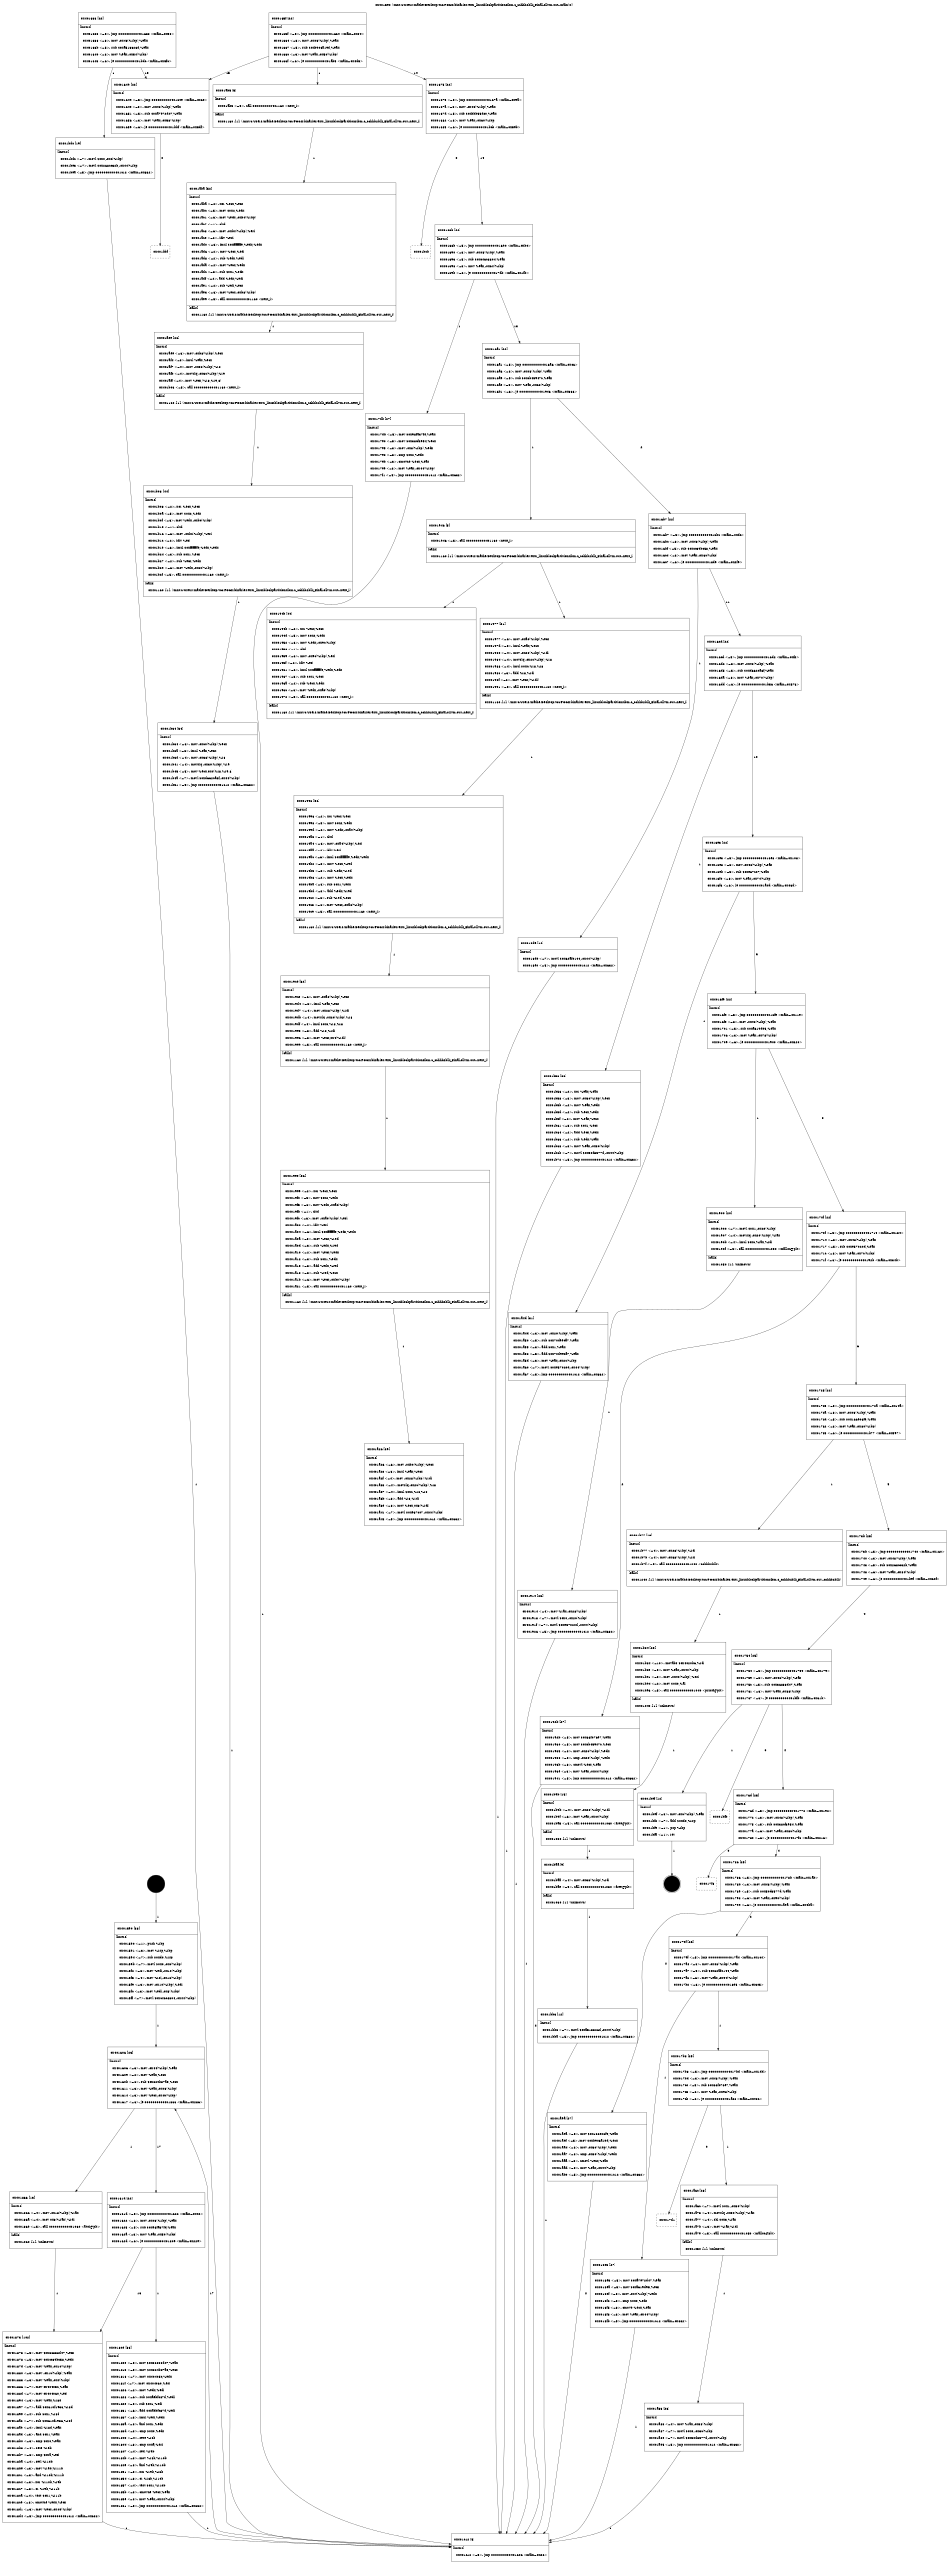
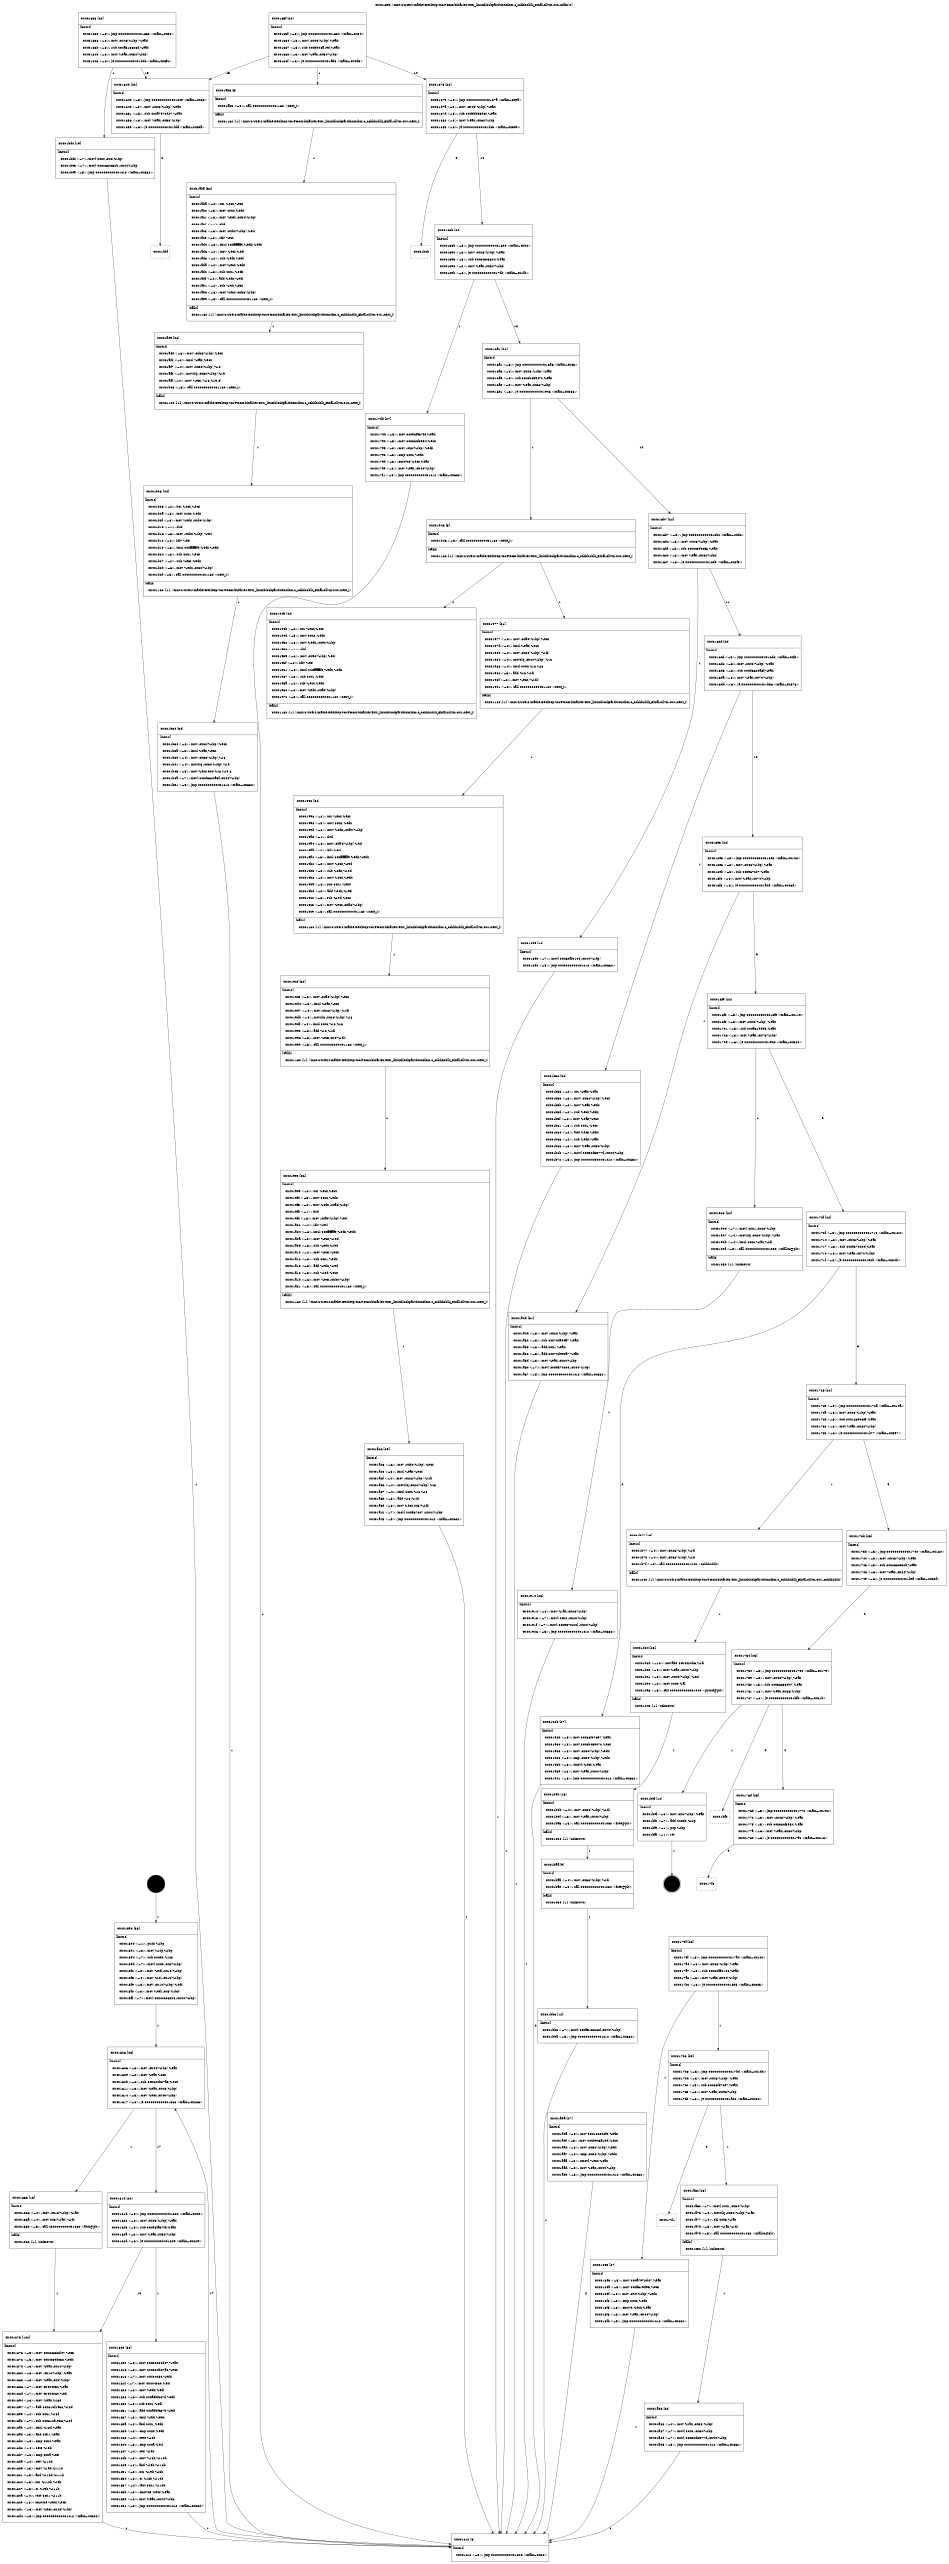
edge "0x4016a1 [22]" -> "0x4016b7 [22]": label " 2" -> " 12"
node "0x401786 [25]": removed
edge "0x401a26 [39]" -> "0x401c12 [5]": added, label "1"
